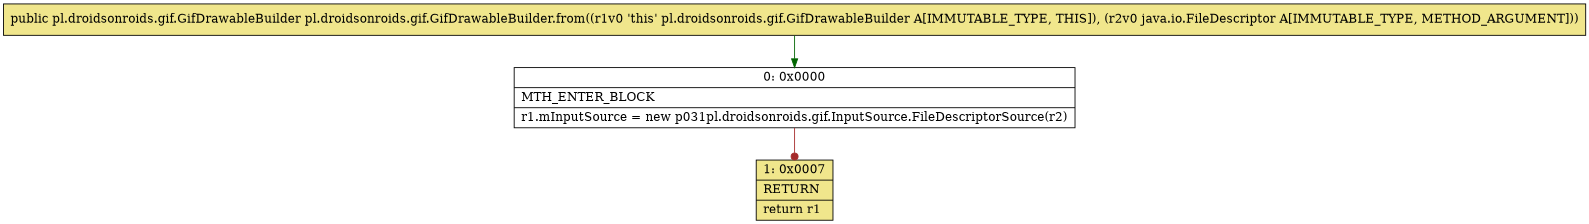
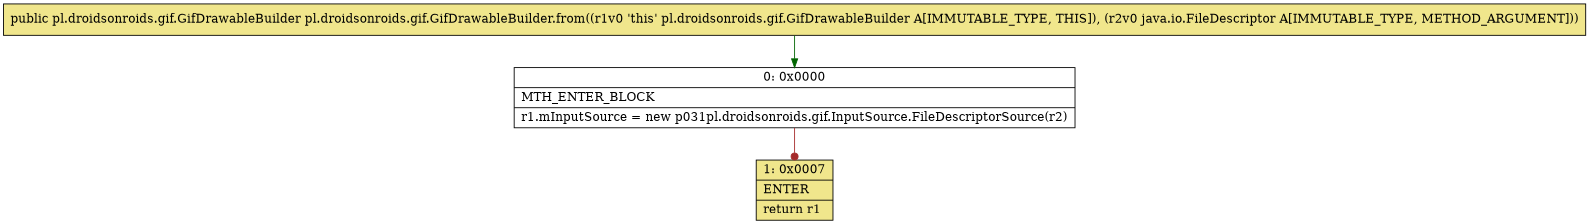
node "1: 0x0007": text "RETURN" -> "ENTER"
